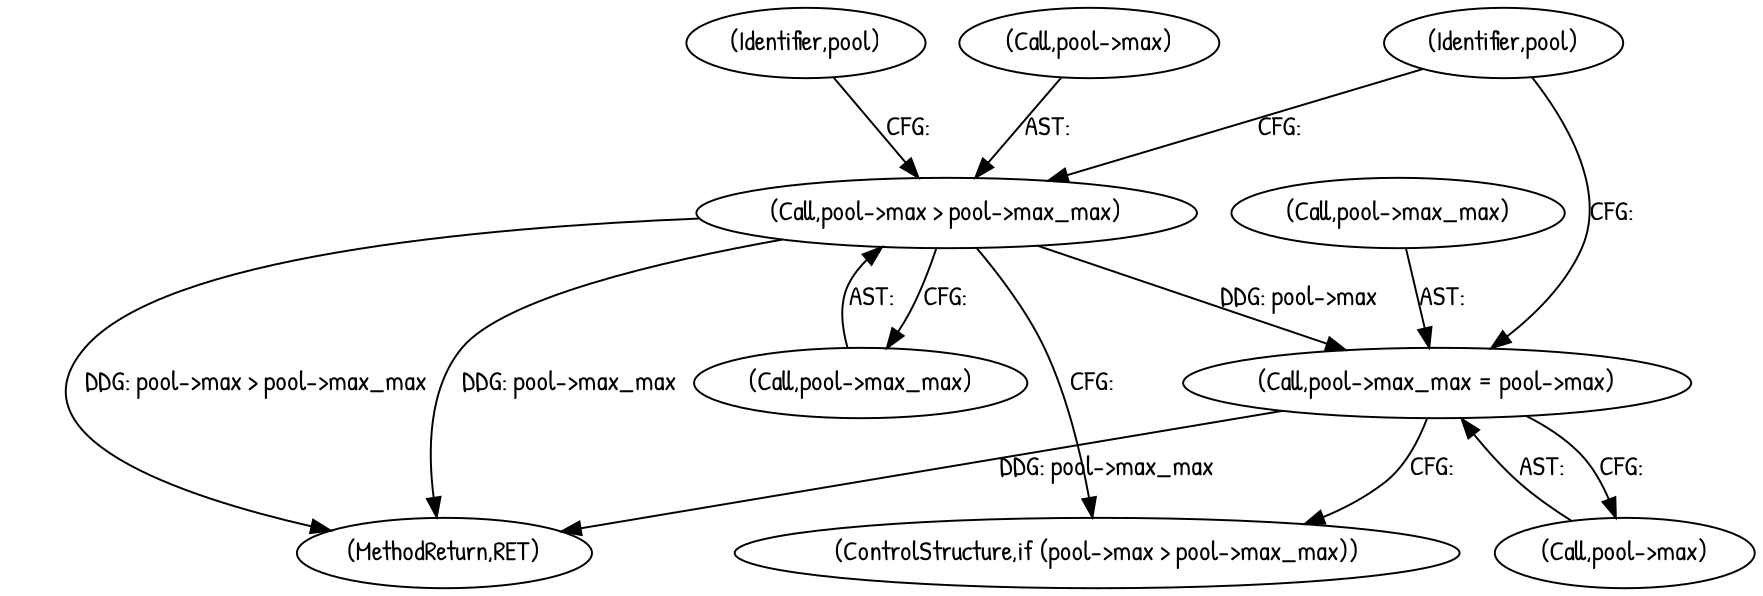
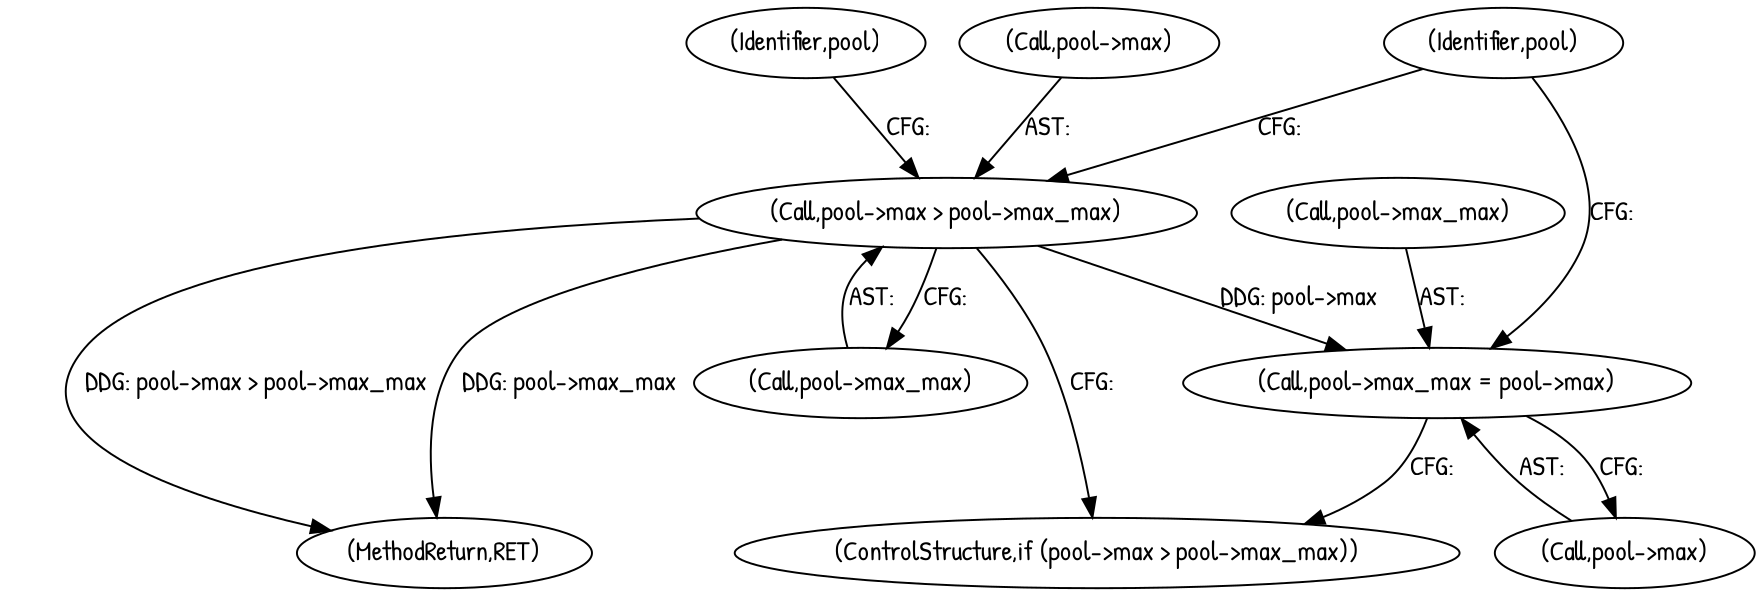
edge "(Call,pool->max_max = pool->max)" -> "(MethodReturn,RET)": removed, label "DDG: pool->max_max"
